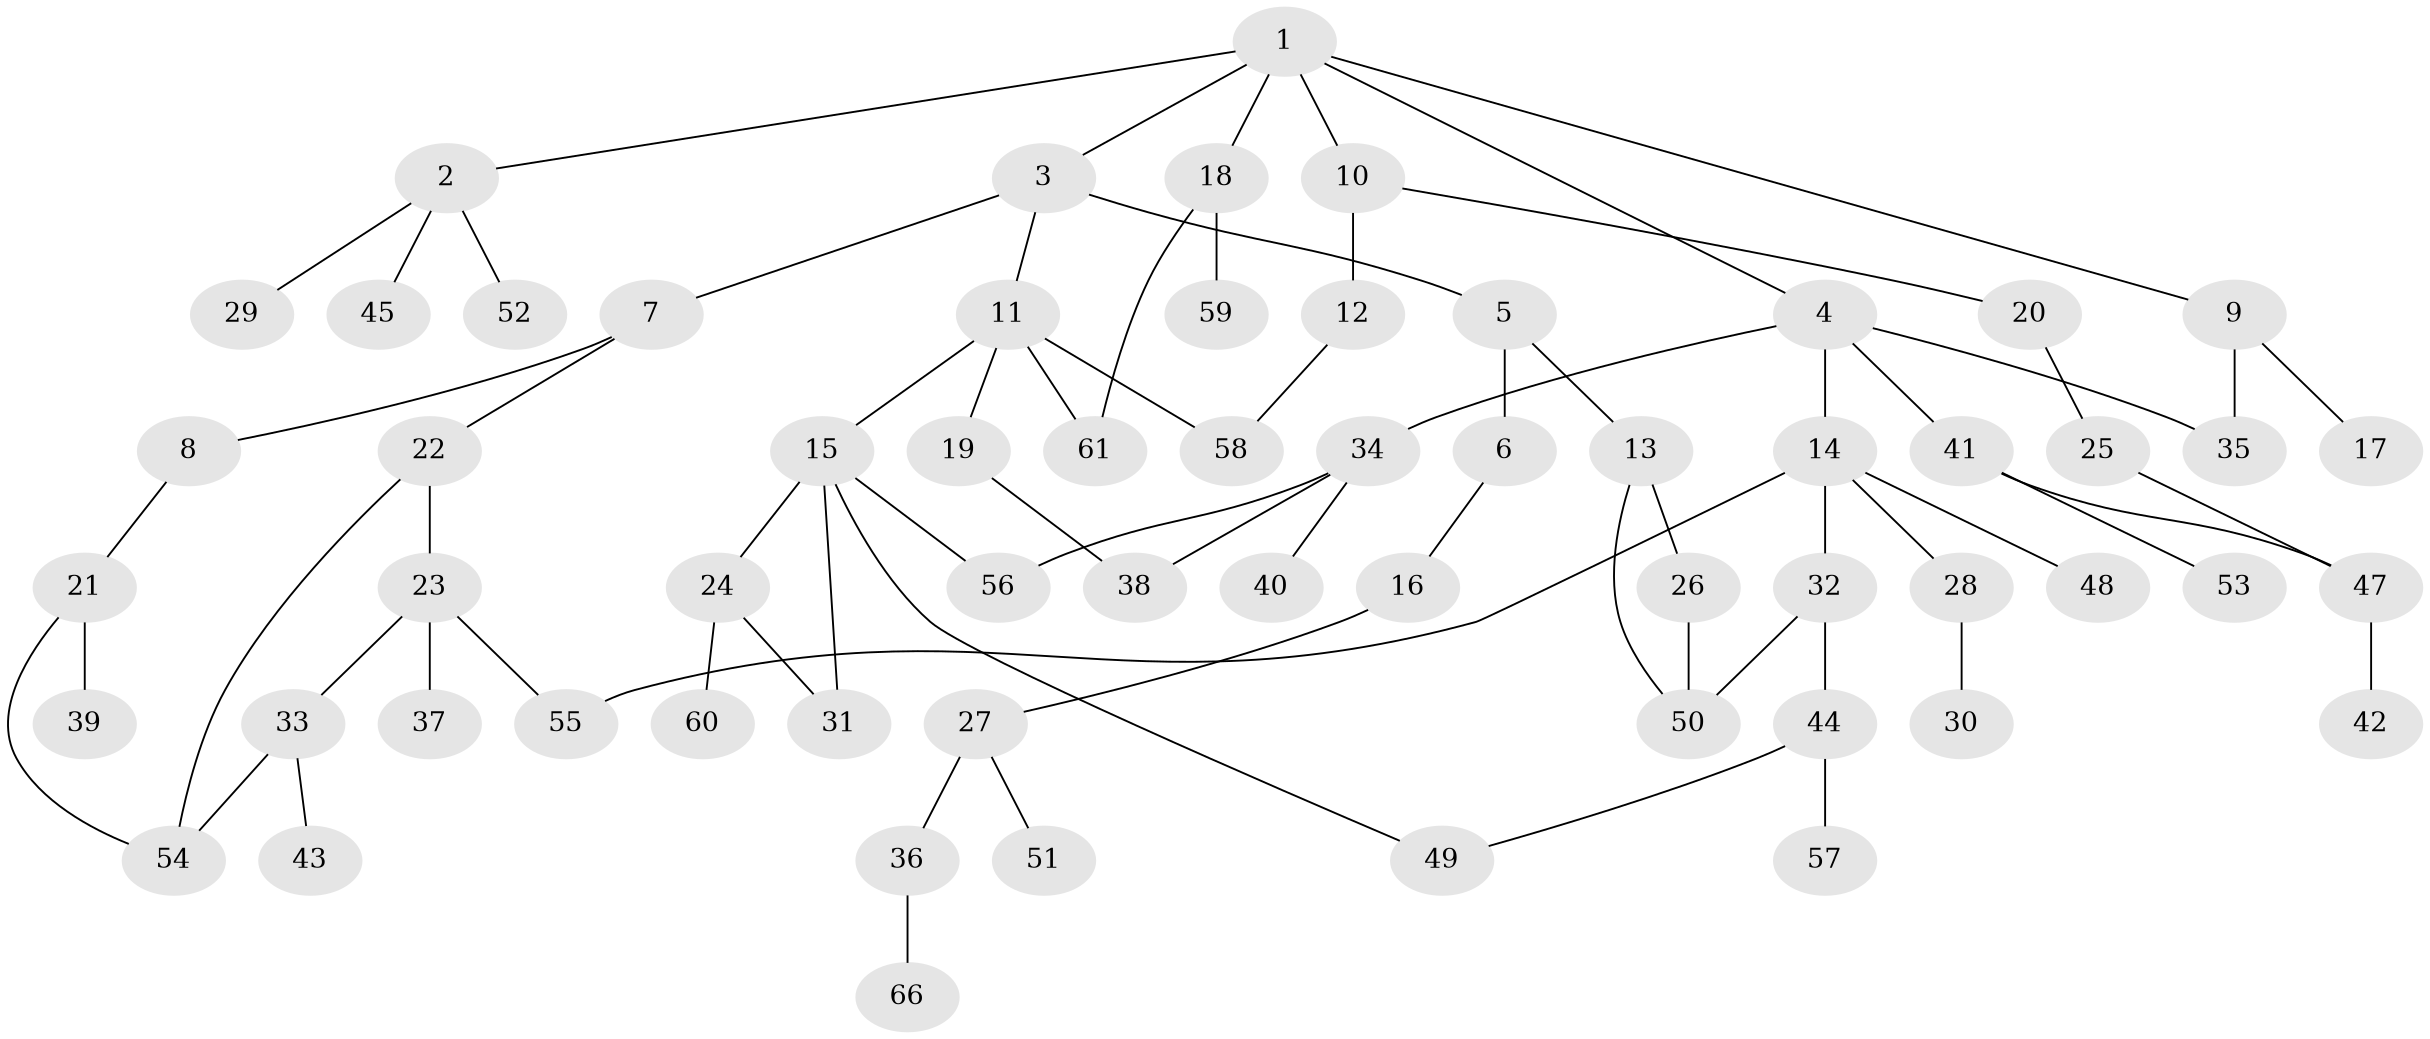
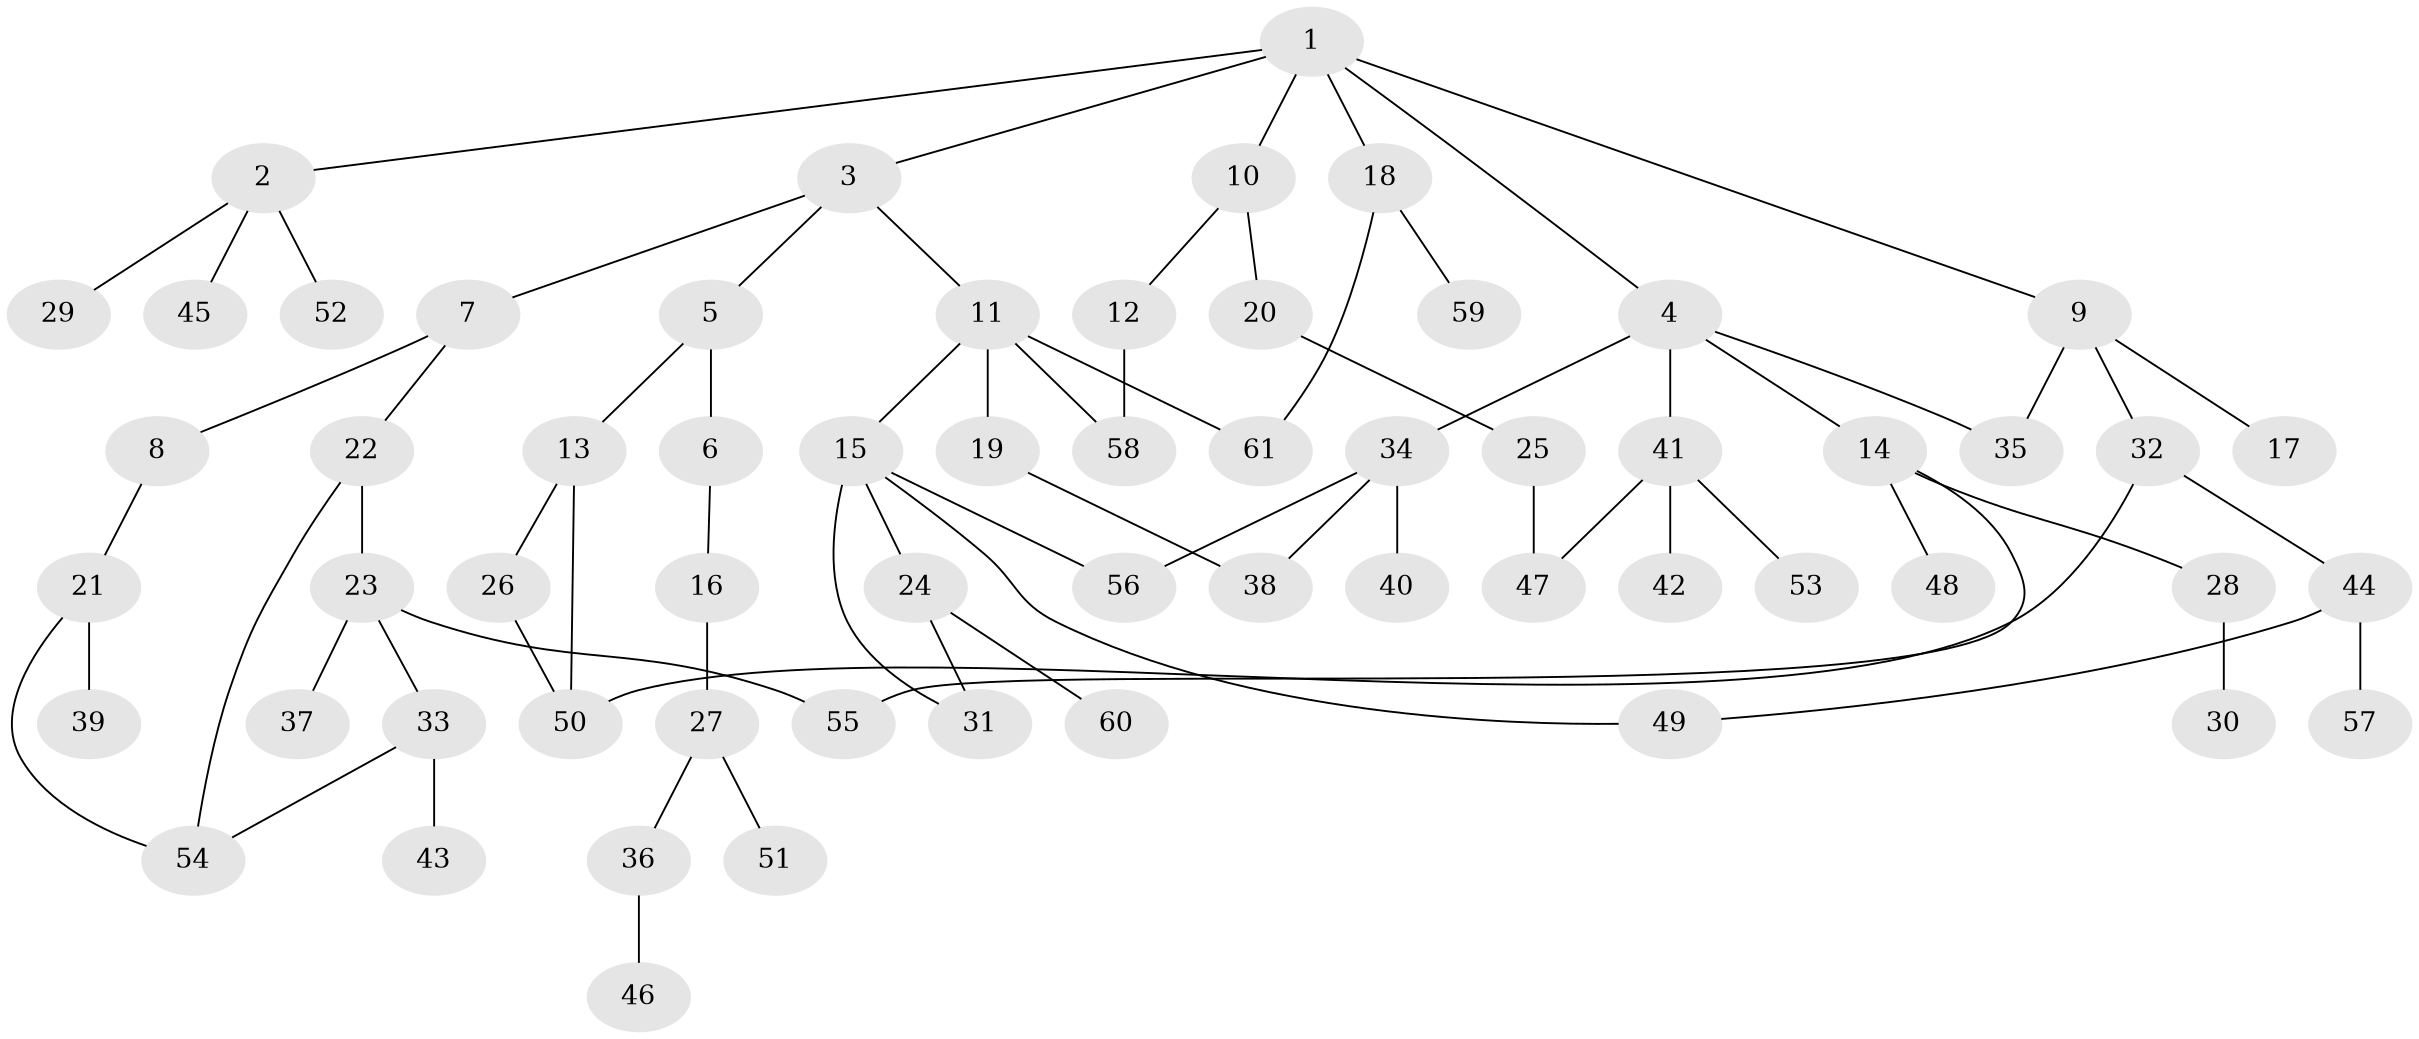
edge "14" -- "32": now "9" -- "32"
edge "47" -- "42": now "41" -- "42"
node "66": label "66" -> "46"
